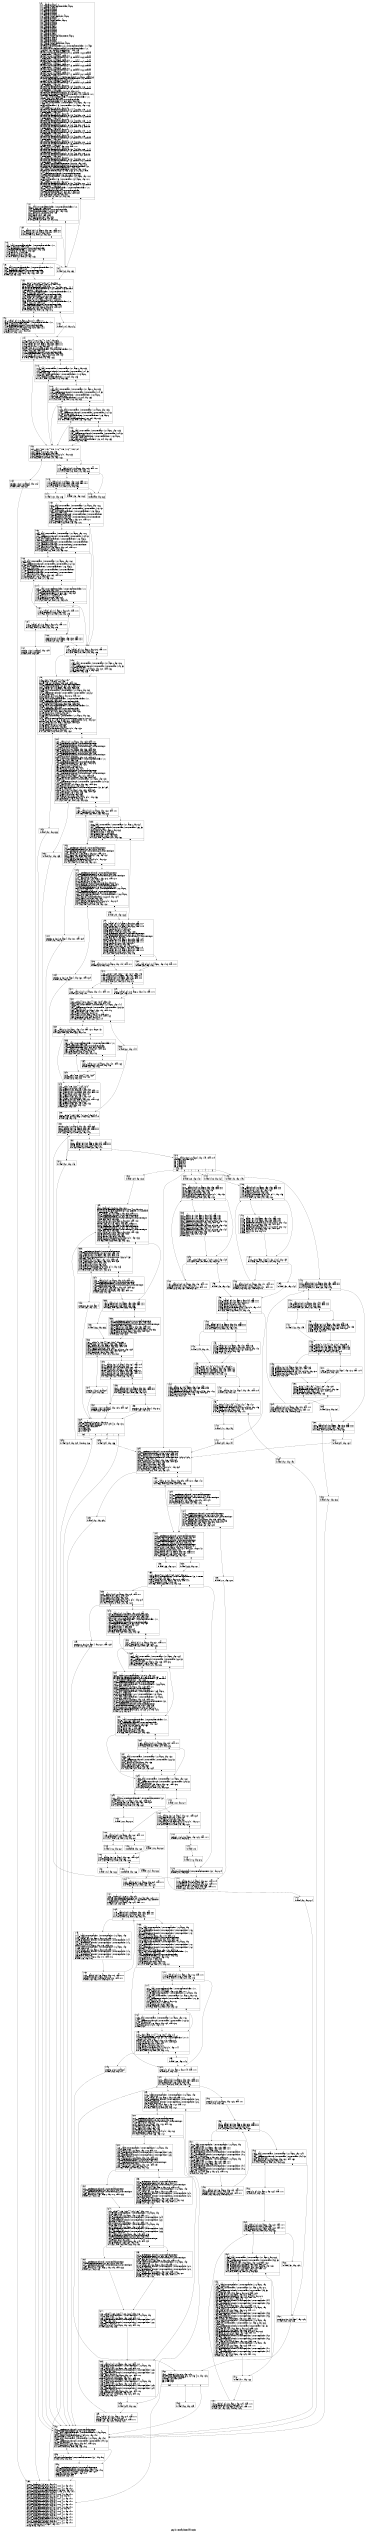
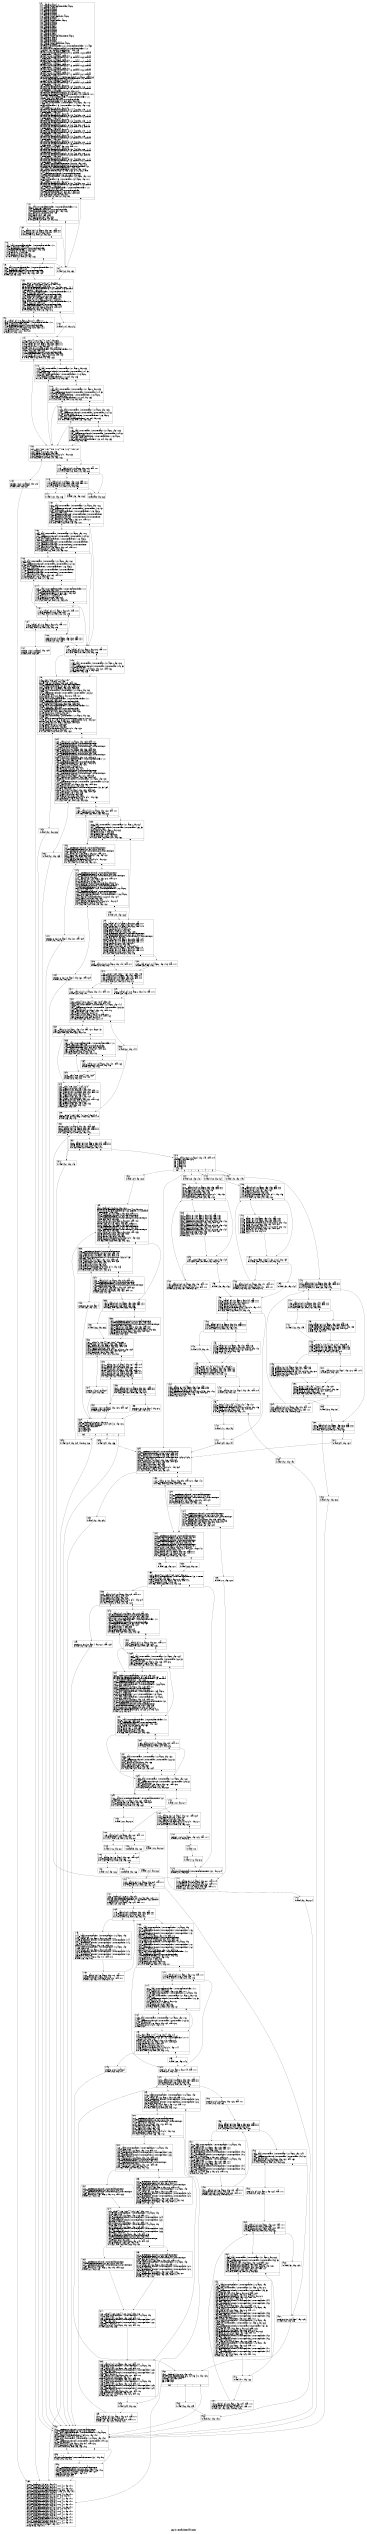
node "%986:": added
